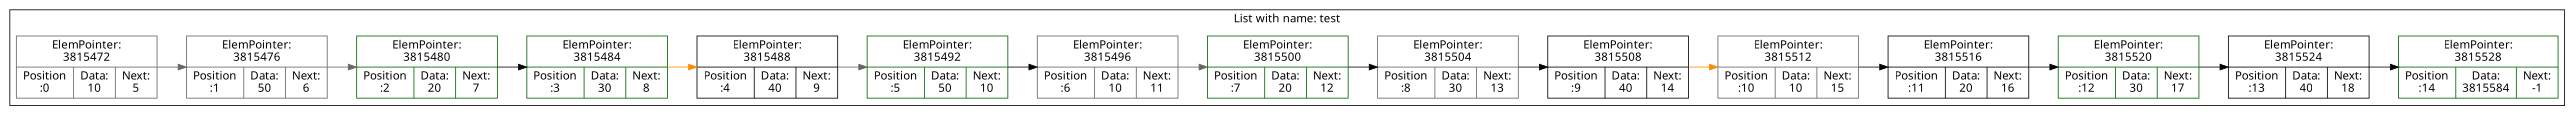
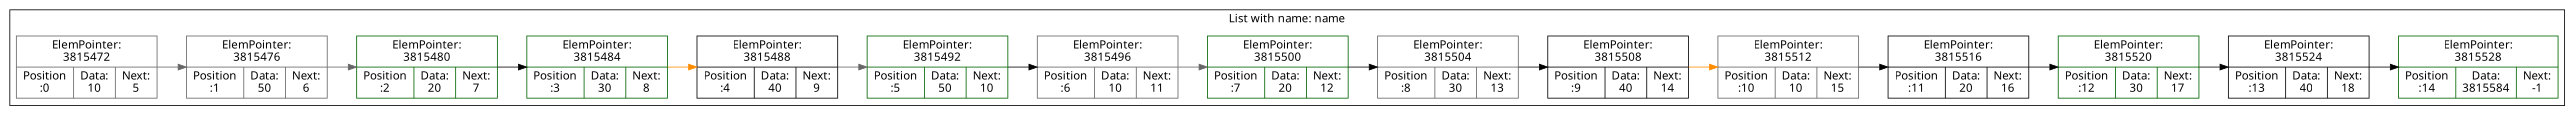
cluster "List with name: test": label "List with name: test" -> "List with name: name"
